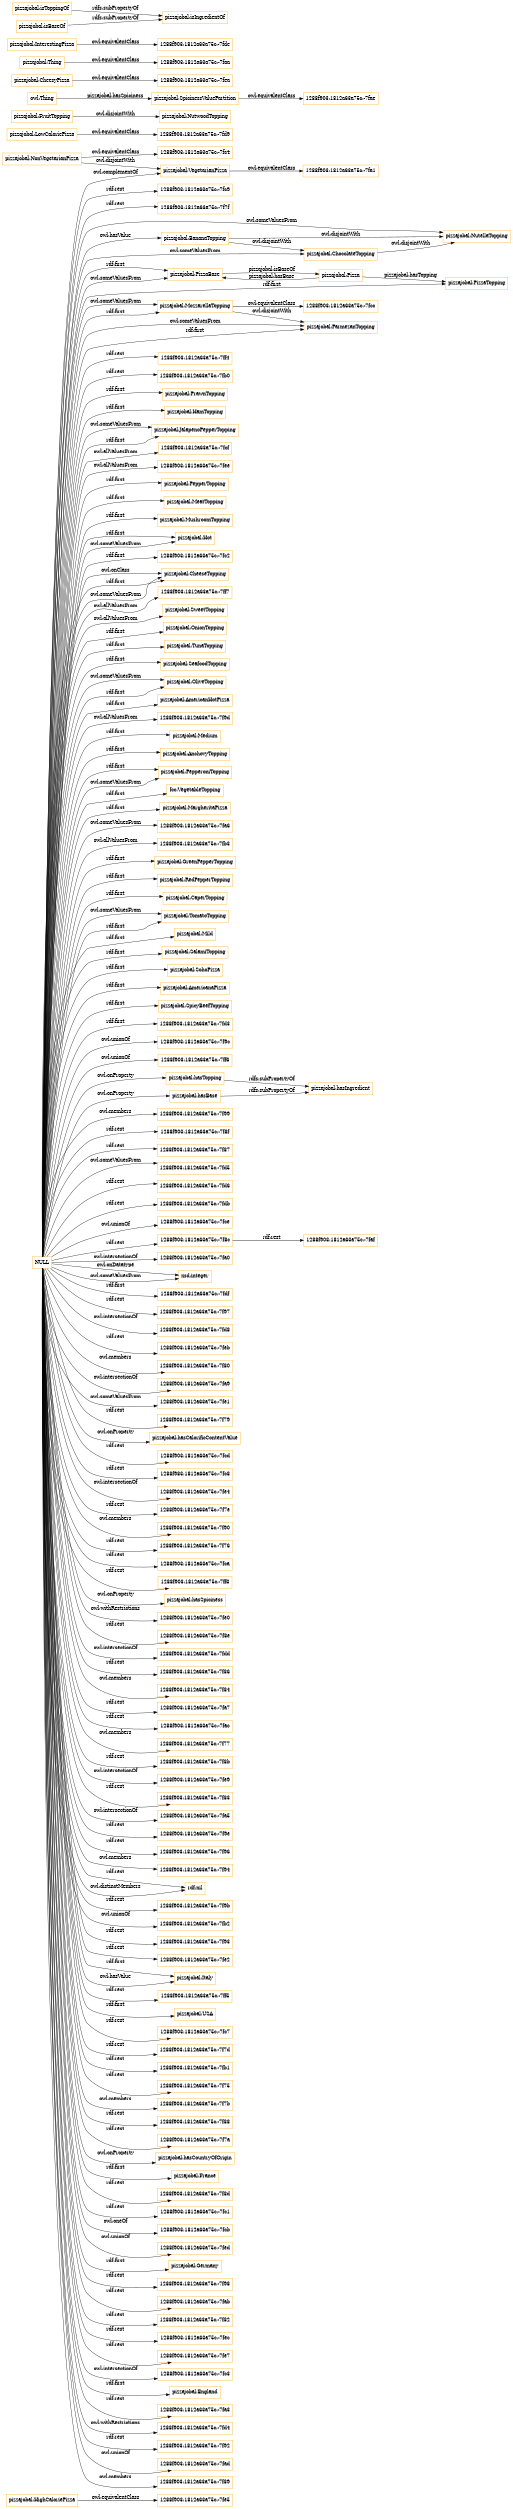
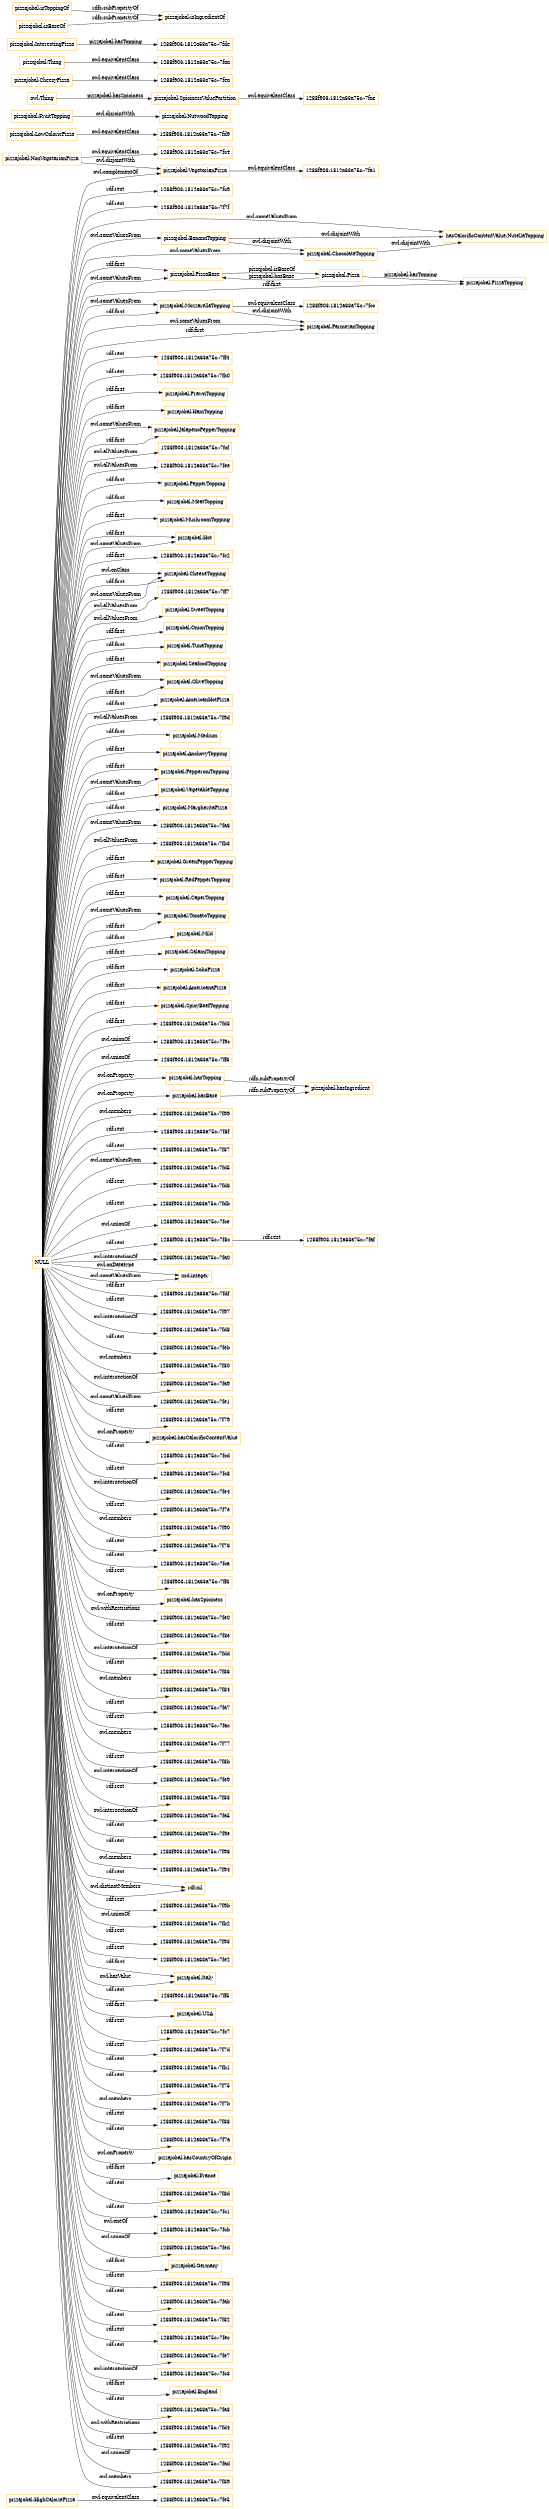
edge "pizzajobal:InterestingPizza" -> "1288f903:1812a63a75c:-7fde": label "owl:equivalentClass" -> "pizzajobal:hasTopping"
edge "NULL" -> "pizzajobal:BananaTopping": label "owl:hasValue" -> "owl:someValuesFrom"
node "pizzajobal:NutellaTopping": label "pizzajobal:NutellaTopping" -> "hasCalorificContentValue:NutellaTopping"
node "fcc:VegetableTopping": label "fcc:VegetableTopping" -> "pizzajobal:VegetableTopping"
